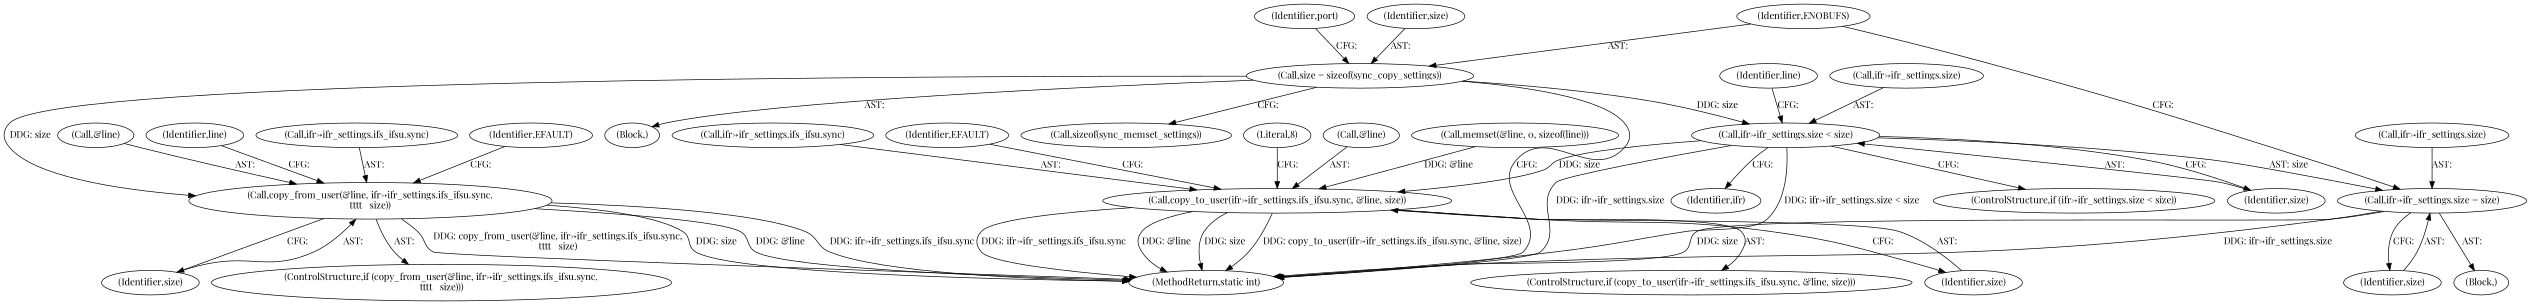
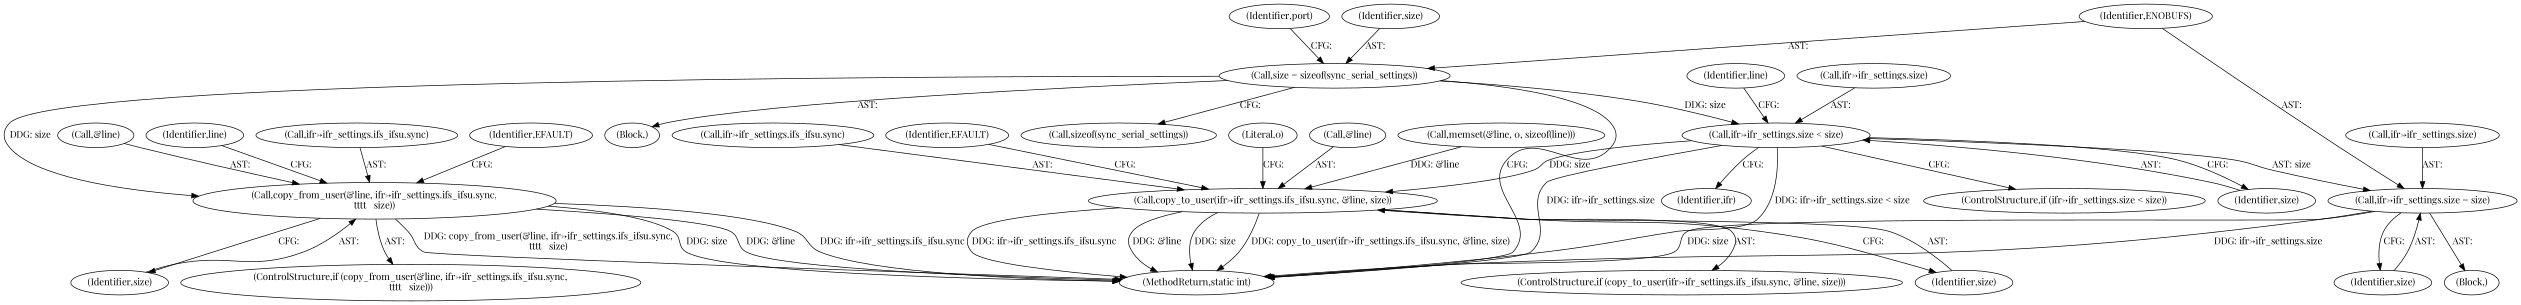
node "(Call,size = sizeof(sync_copy_settings))": label "(Call,size = sizeof(sync_copy_settings))" -> "(Call,size = sizeof(sync_serial_settings))"
edge "(Identifier,ENOBUFS)" -> "(Call,ifr->ifr_settings.size = size)": label "CFG: " -> "AST: "
node "(Call,sizeof(sync_memset_settings))": label "(Call,sizeof(sync_memset_settings))" -> "(Call,sizeof(sync_serial_settings))"
node "(Literal,8)": label "(Literal,8)" -> "(Literal,0)"
